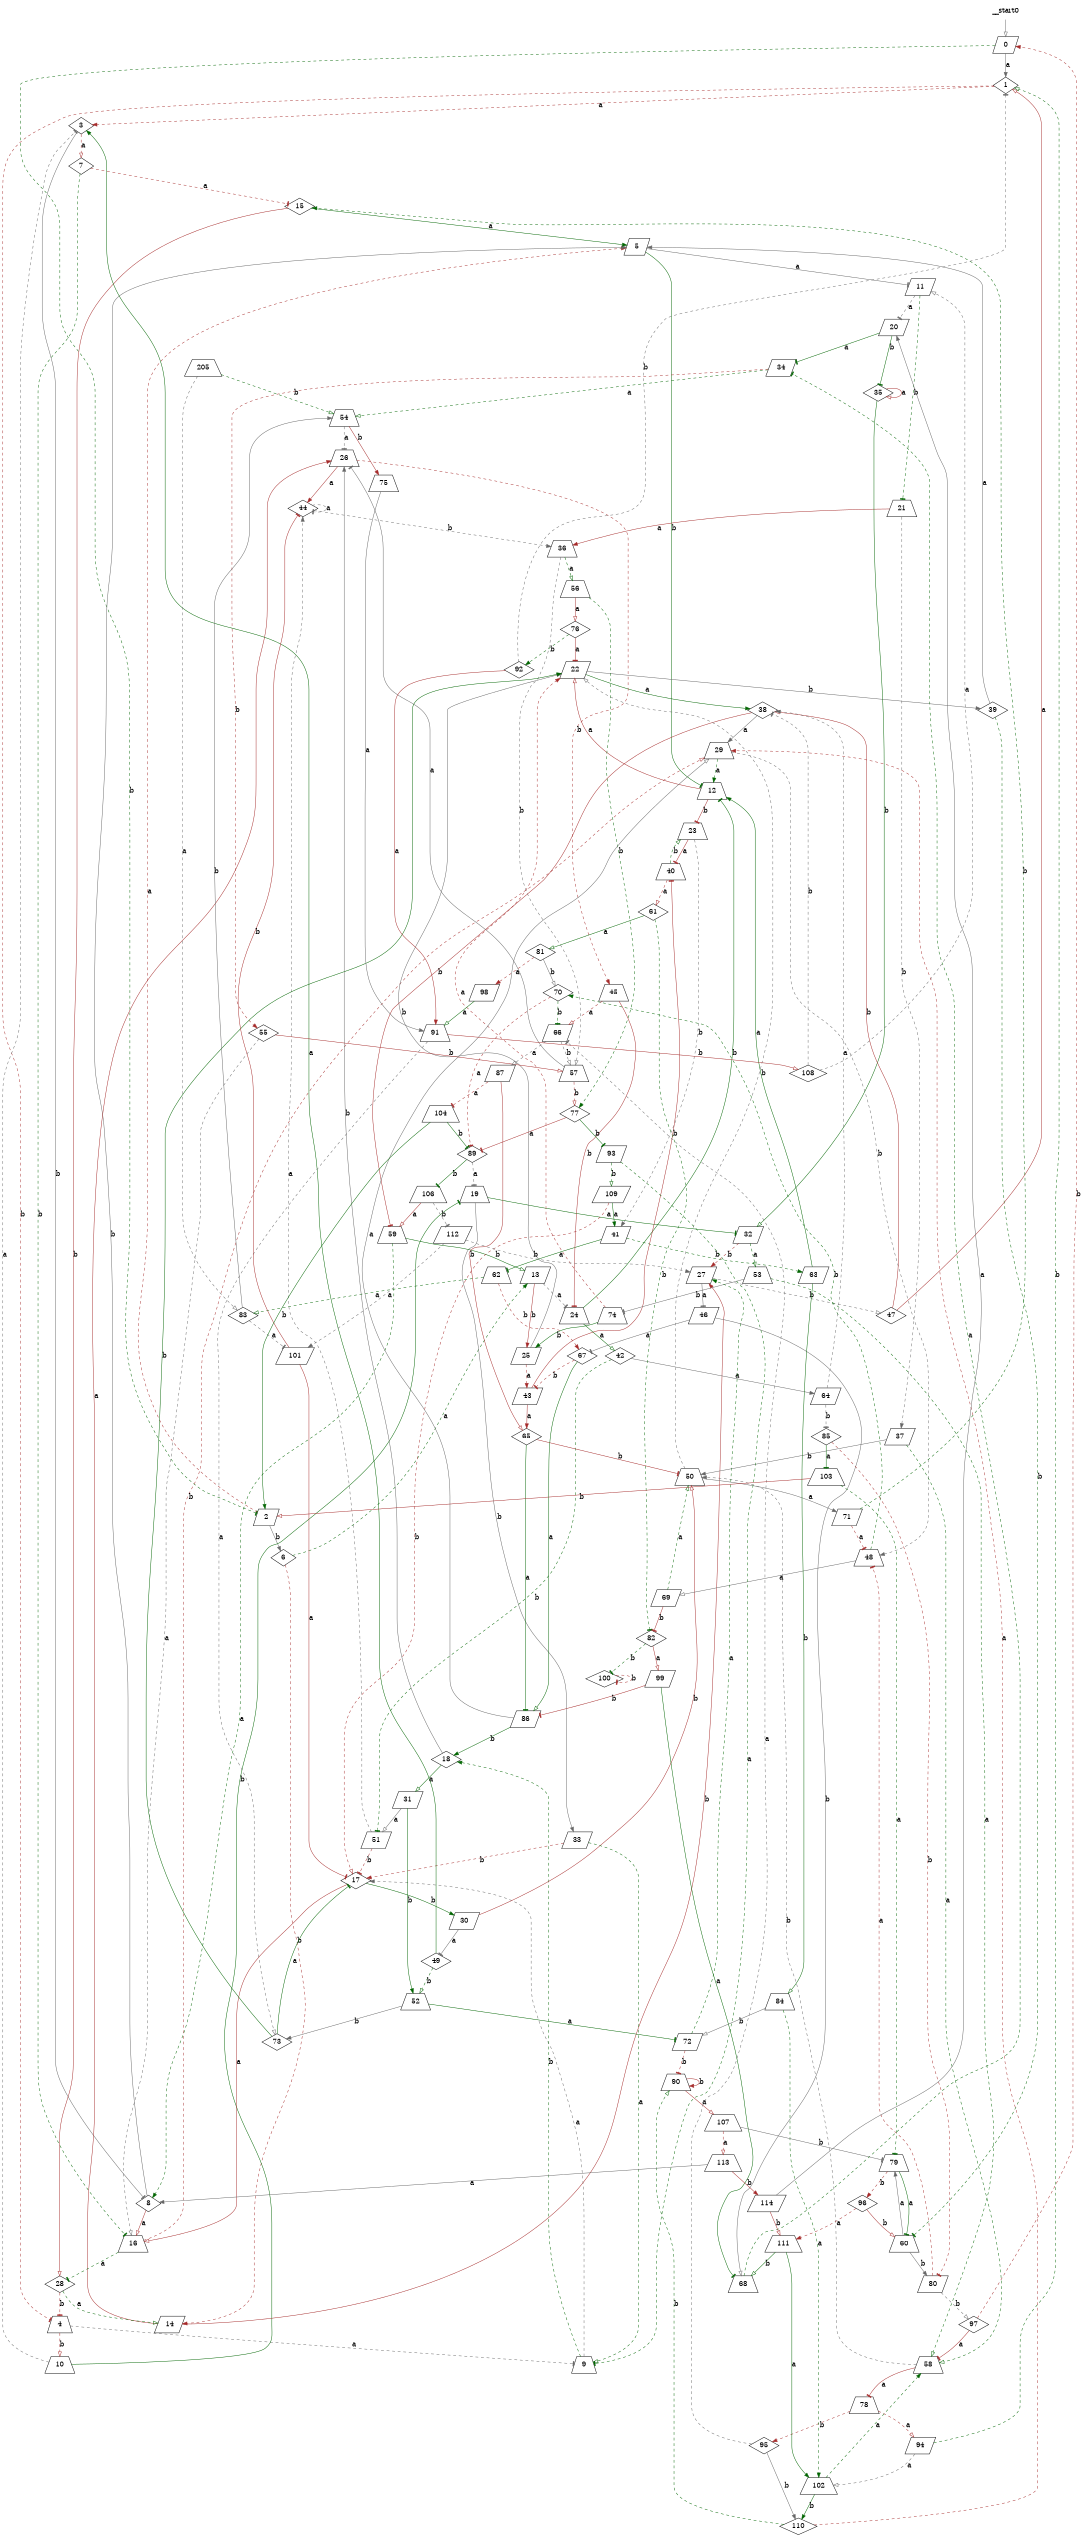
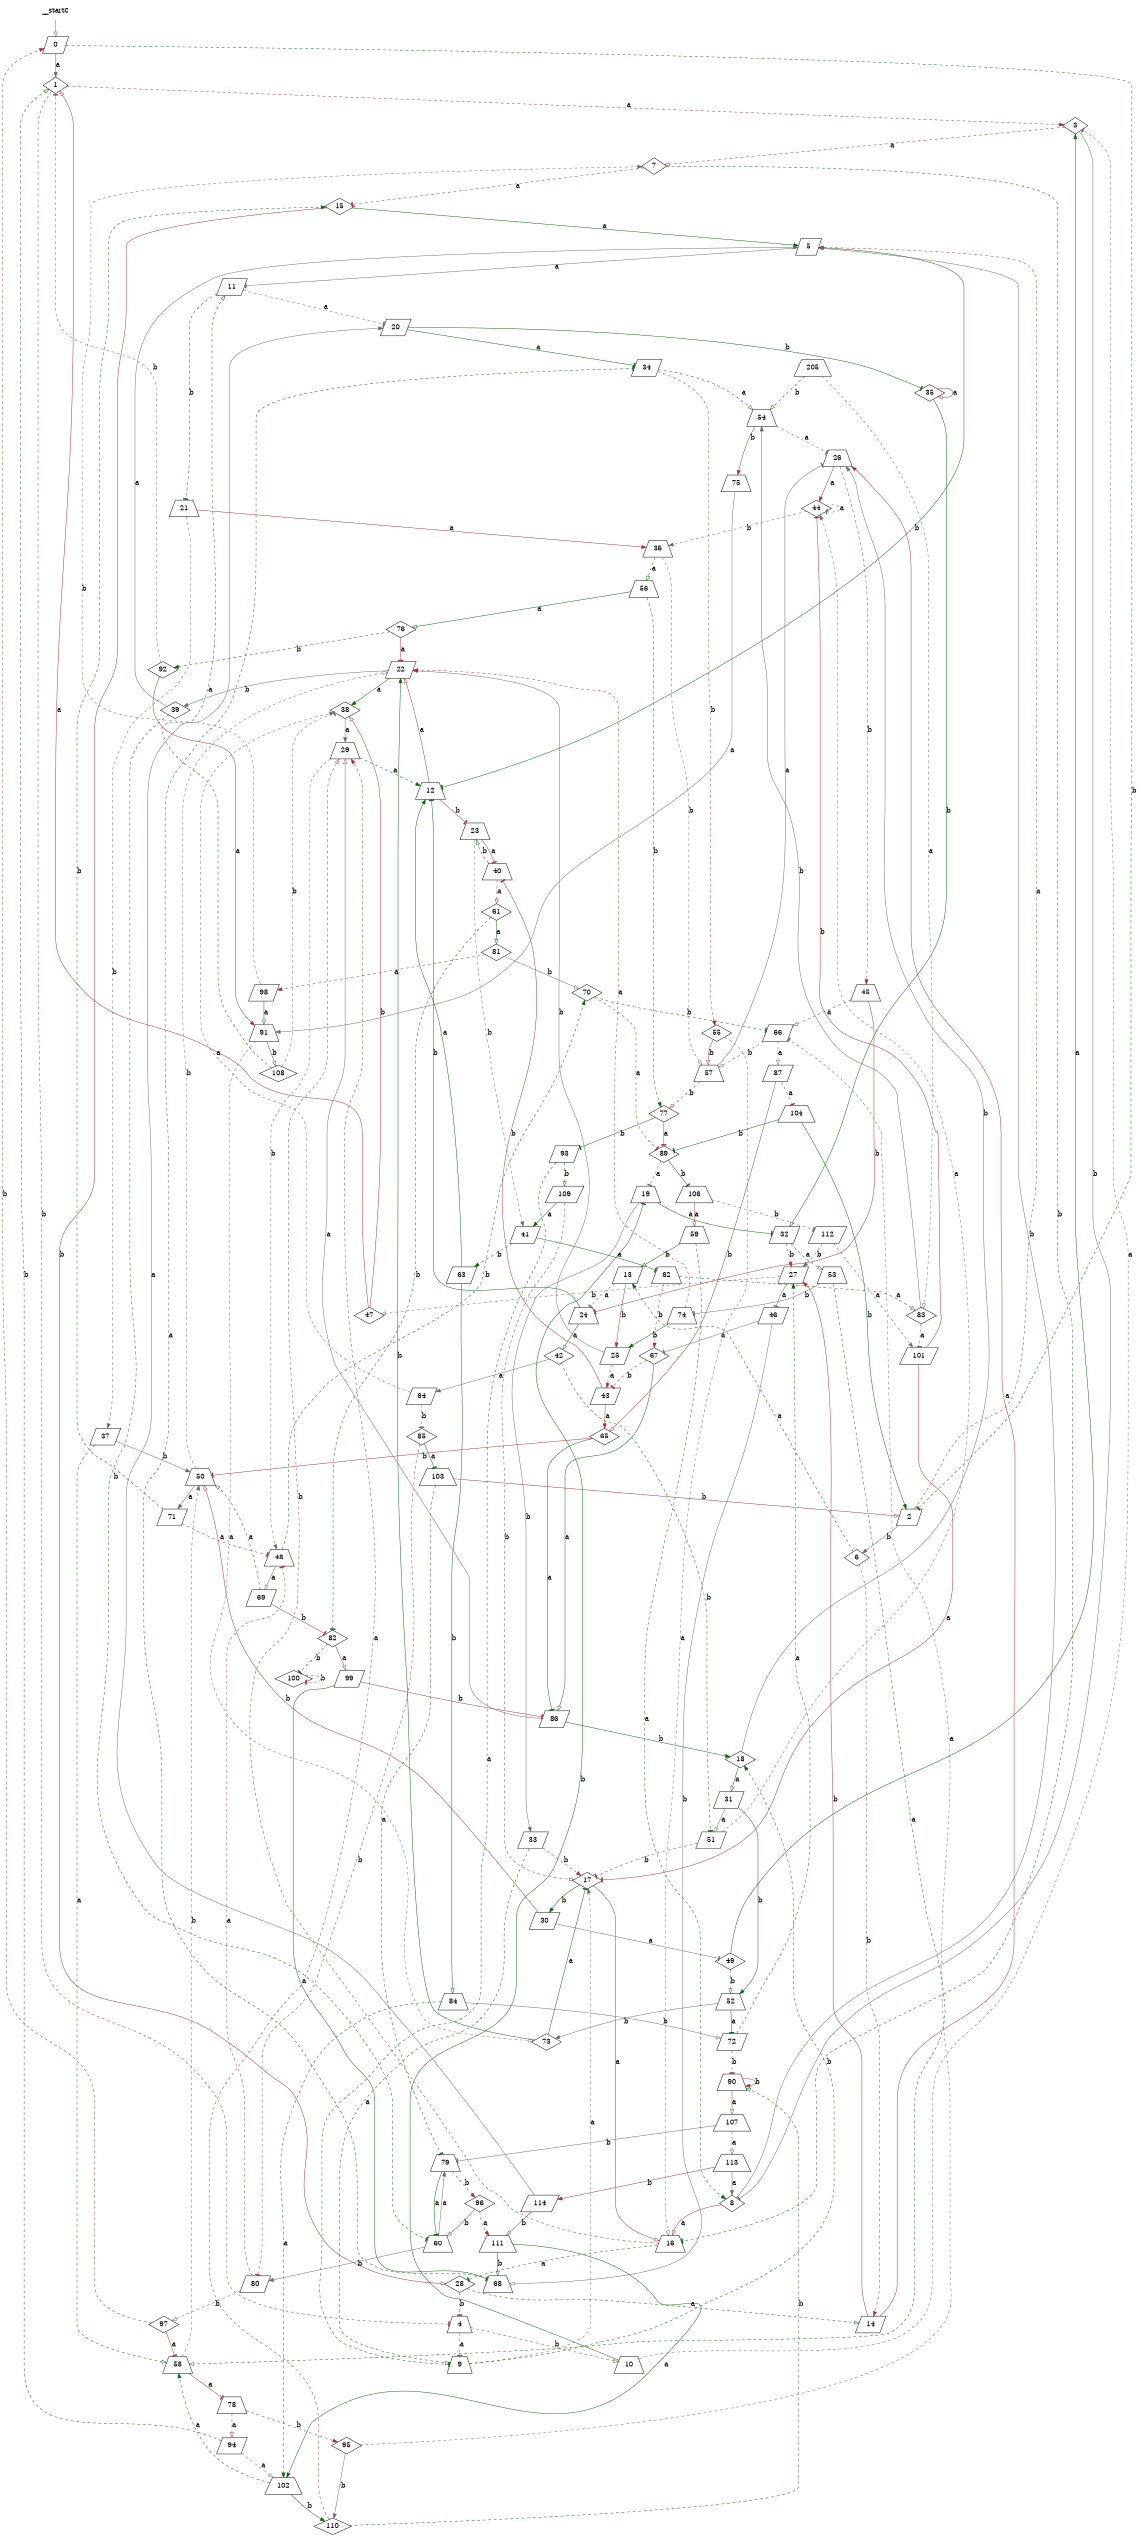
edge "98" -> "7": added, label "b"
edge "56" -> "76": color brown -> darkgreen
edge "108" -> "11": color gray40 -> darkgreen
edge "38" -> "59": removed, label "b"
